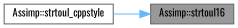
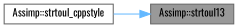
node "Assimp::strtoul16": label "Assimp::strtoul16" -> "Assimp::strtoul13"
